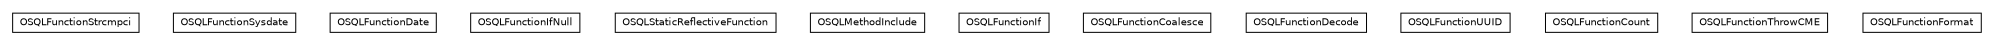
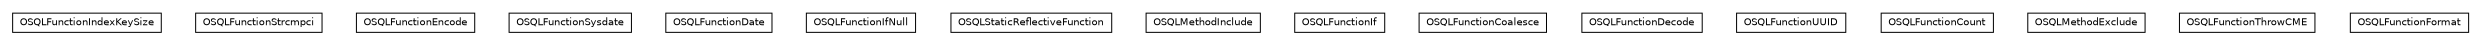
node "OSQLFunctionIndexKeySize": added
node "OSQLFunctionEncode": added
node "OSQLMethodExclude": added
